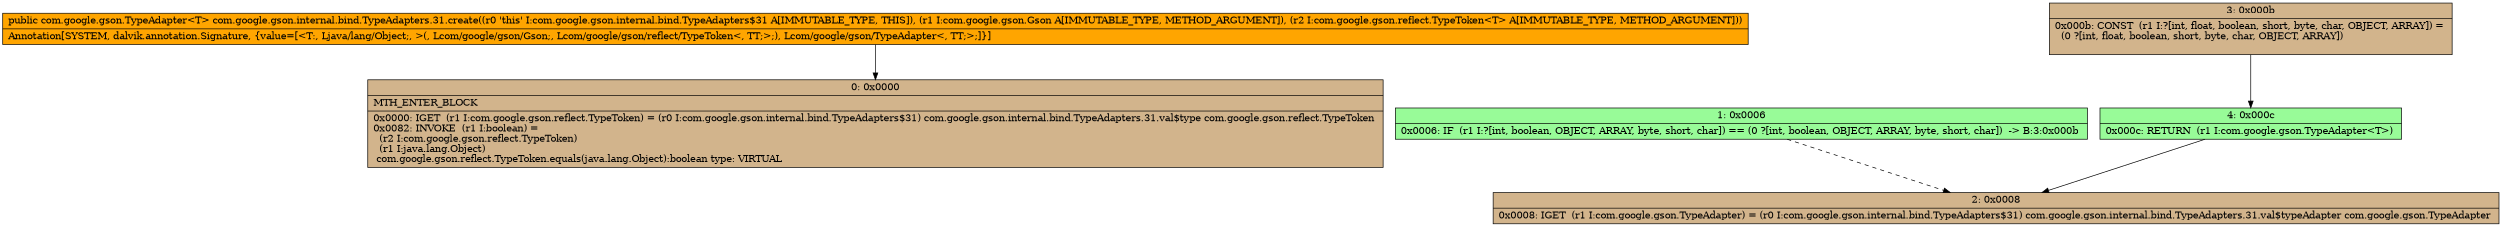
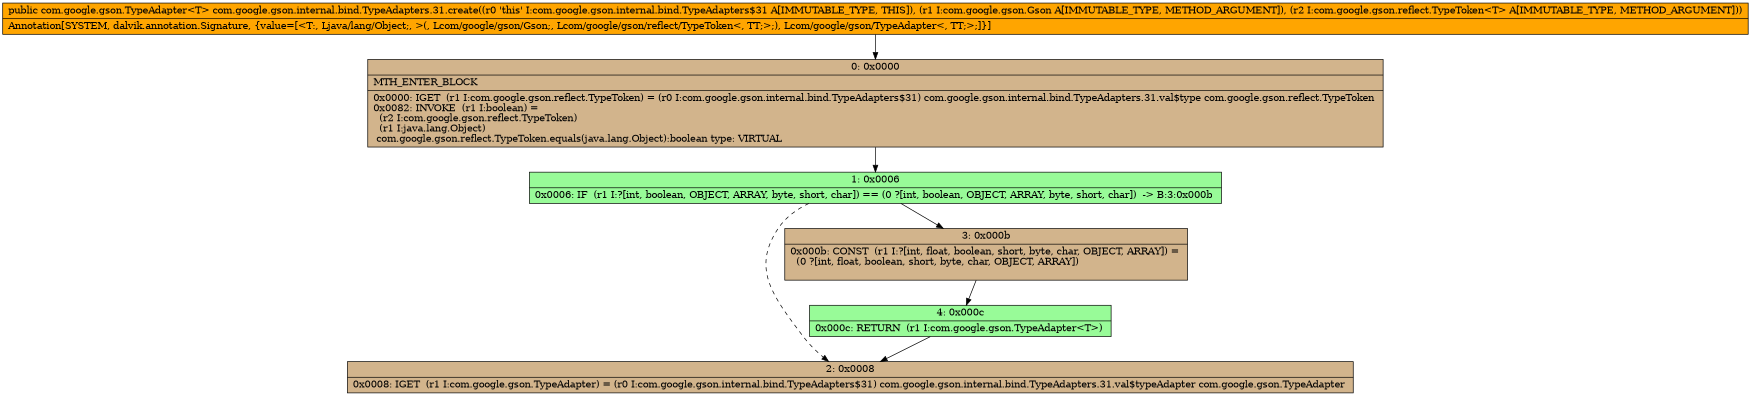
edge "0: 0x0000" -> "1: 0x0006": added
edge "1: 0x0006" -> "3: 0x000b": added
